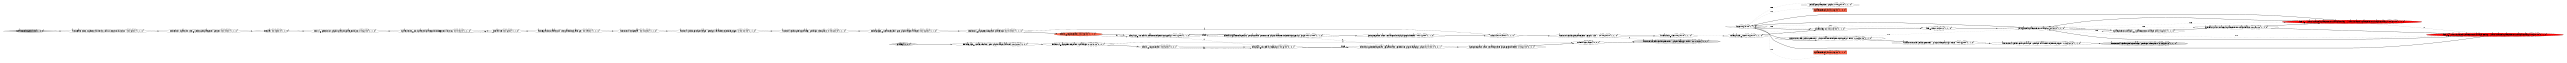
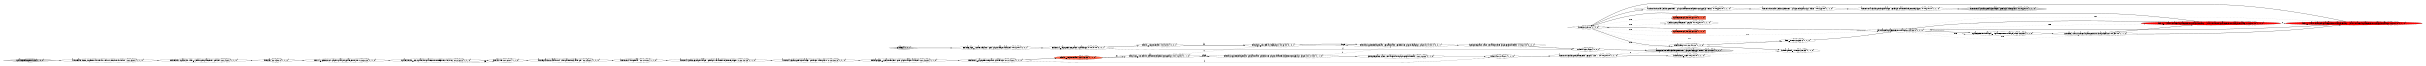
edge "boolean passed = true@@@22@@@['1', '1', '0']" -> "Thread.sleep(100)@@@24@@@['1', '1', '0']": reversed
